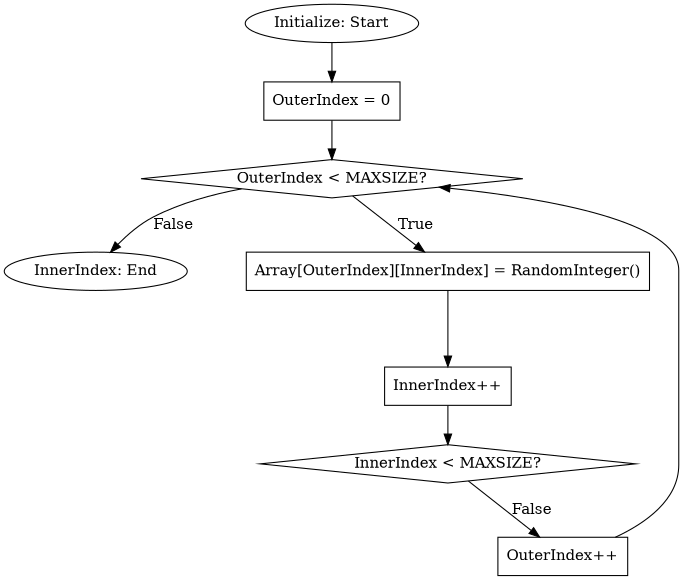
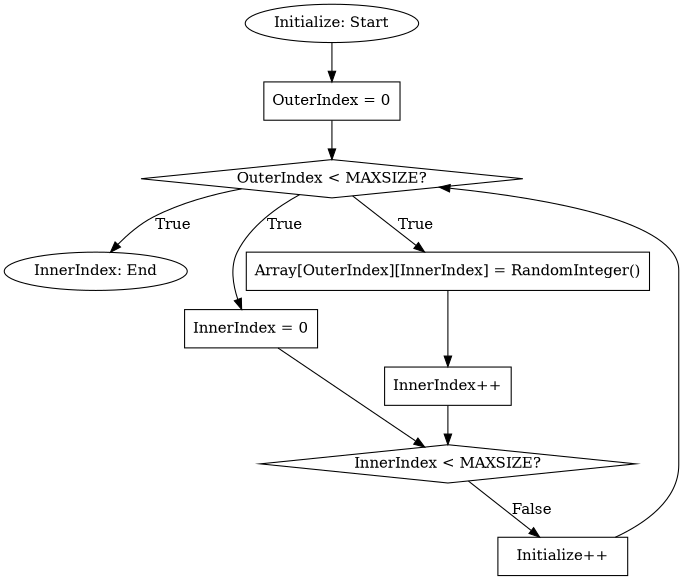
edge "OuterIndex < MAXSIZE?" -> "InnerIndex: End": label "False" -> "True"
node "InnerIndex = 0": added
node "OuterIndex++": label "OuterIndex++" -> "Initialize++"
